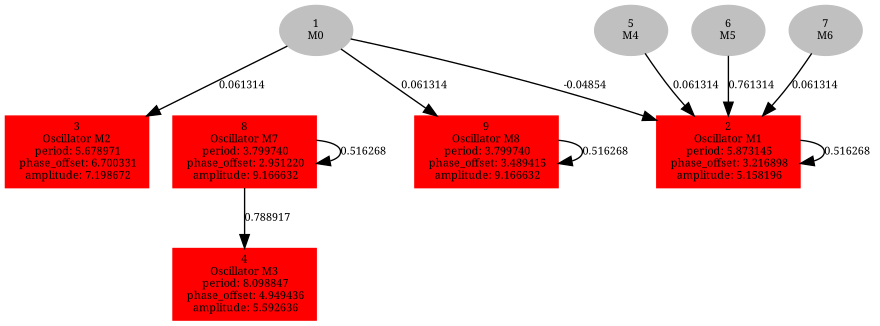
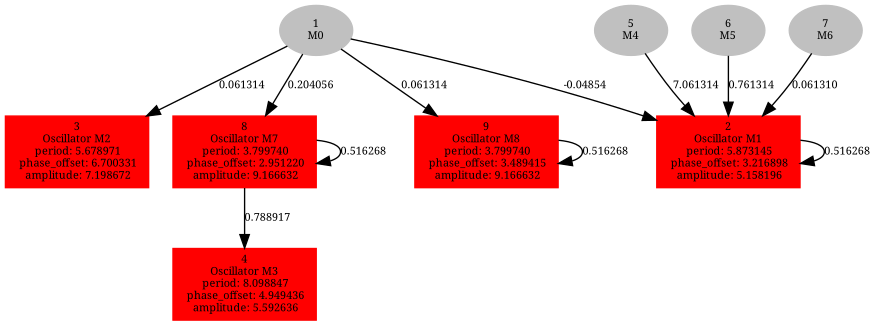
edge "1" -> "8": added, label "0.204056"
edge "5" -> "2": label "0.061314 " -> "7.061314 "
edge "7" -> "2": label "0.061314 " -> "0.061310 "
